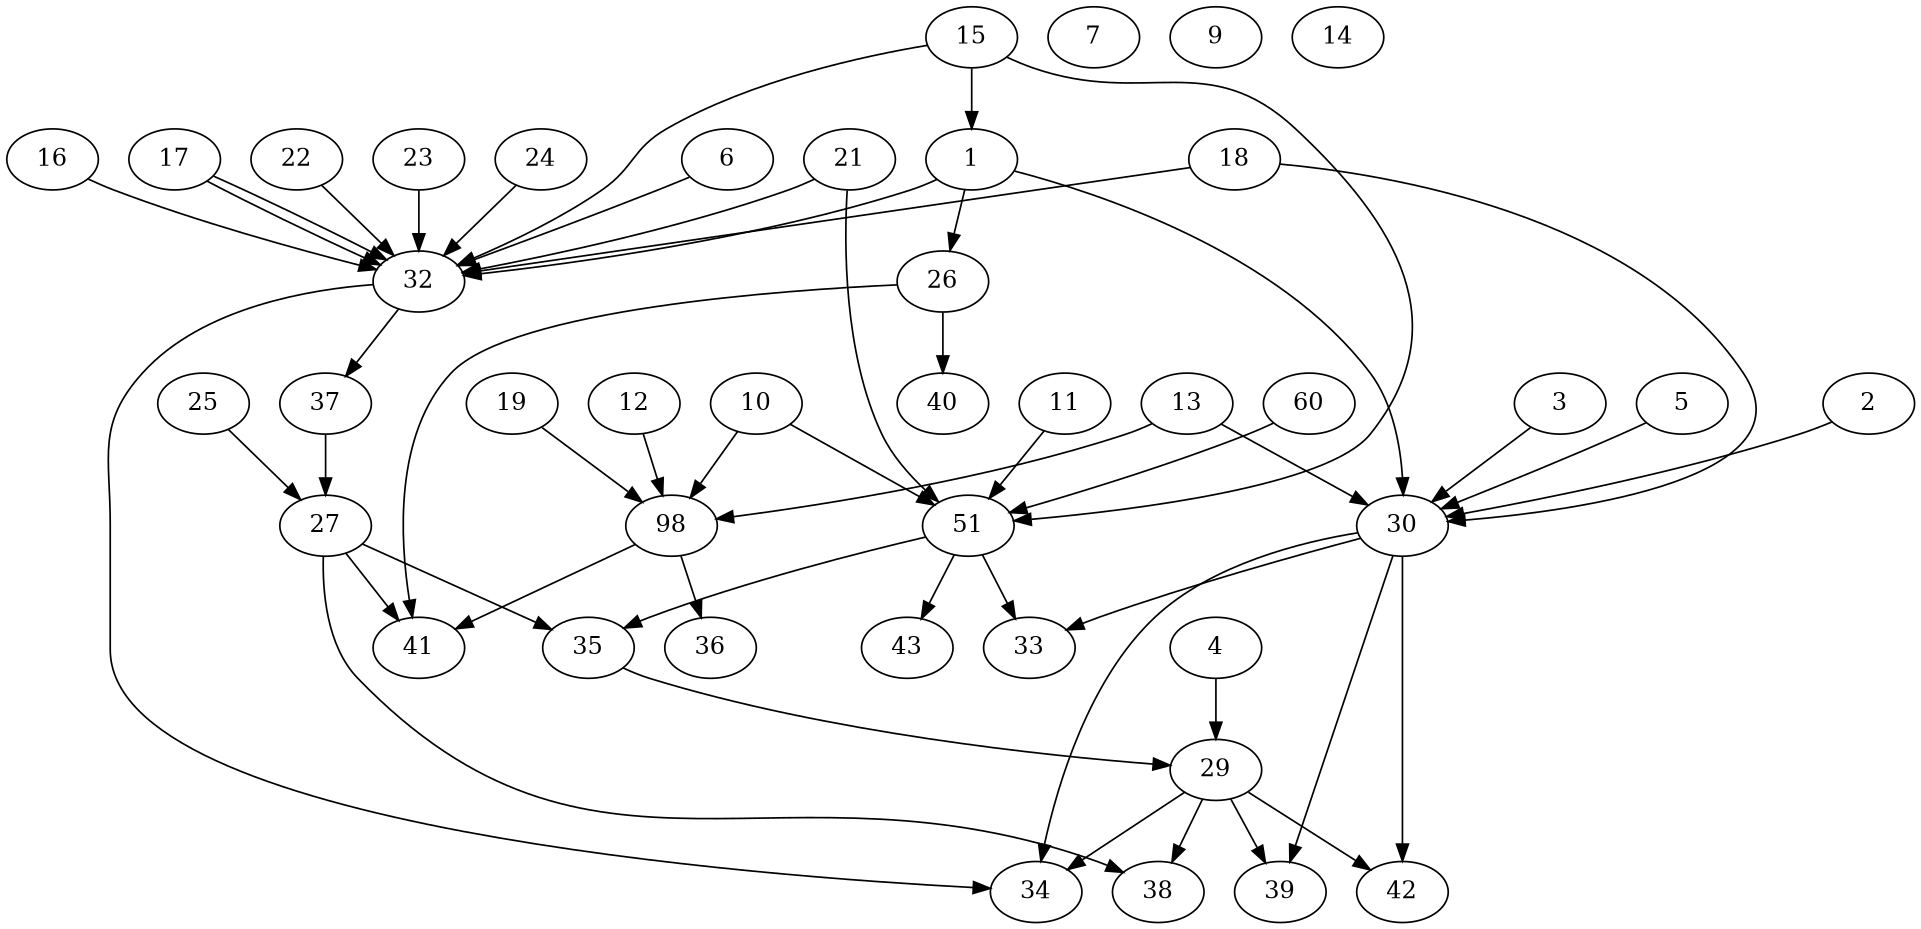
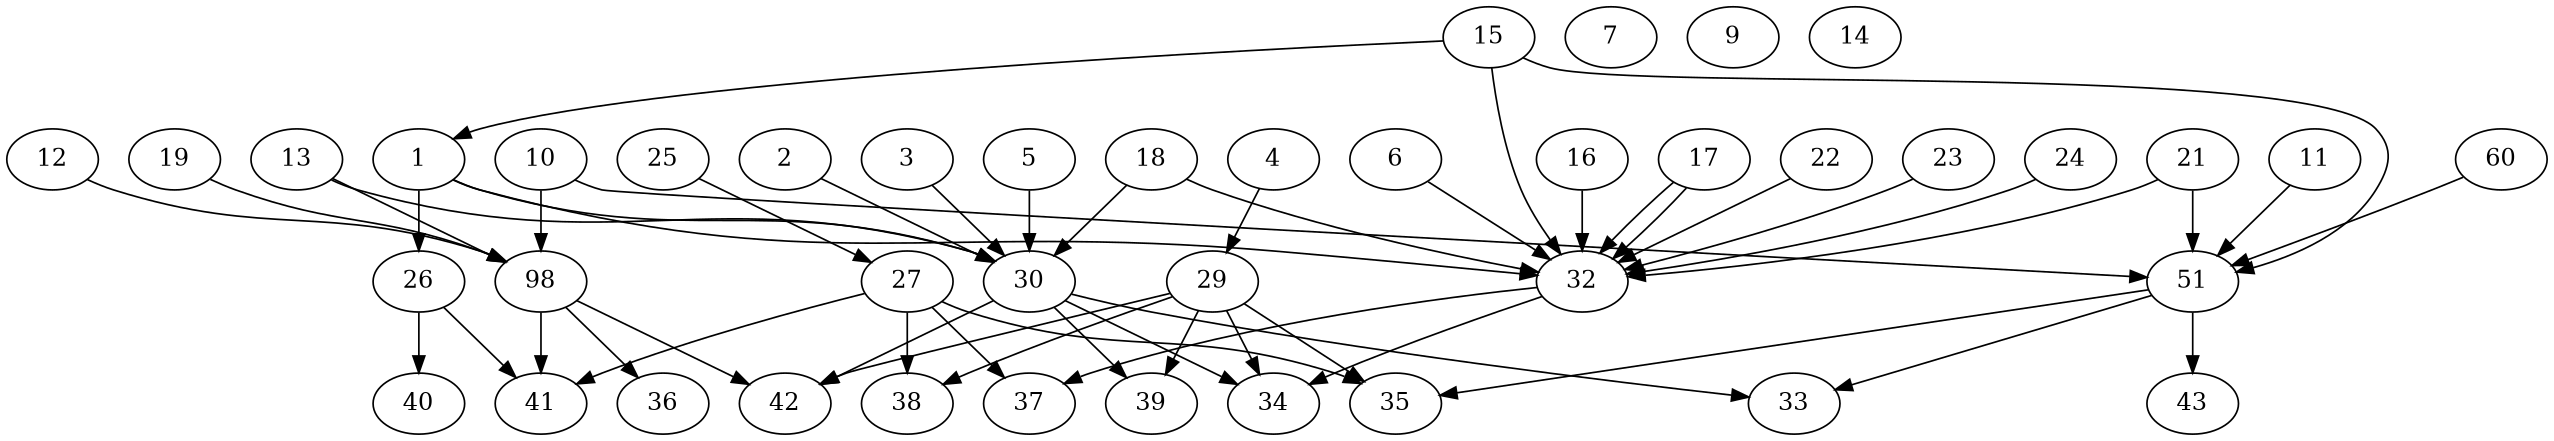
edge "98" -> "42": added
edge "37" -> "27": reversed
edge "35" -> "29": reversed
